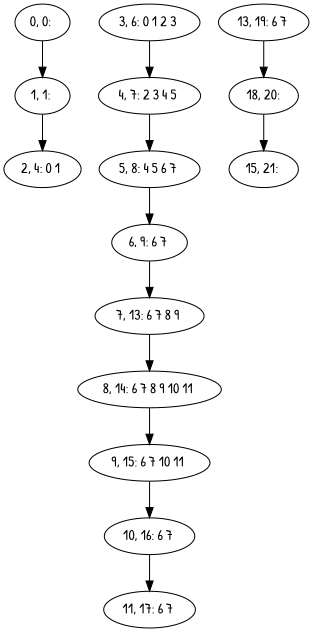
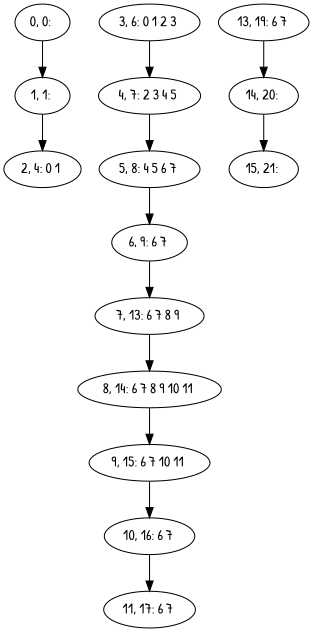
node "18, 20:": label "18, 20:" -> "14, 20:"
